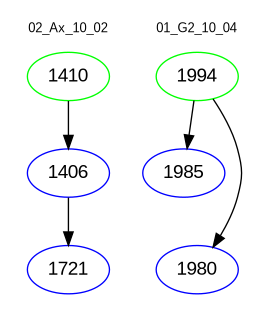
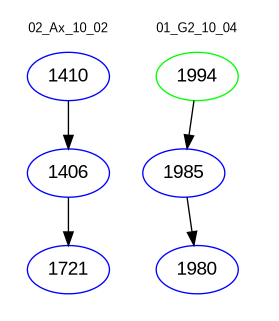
node "1410": color green -> blue
edge "1994" -> "1980": now "1985" -> "1980"
